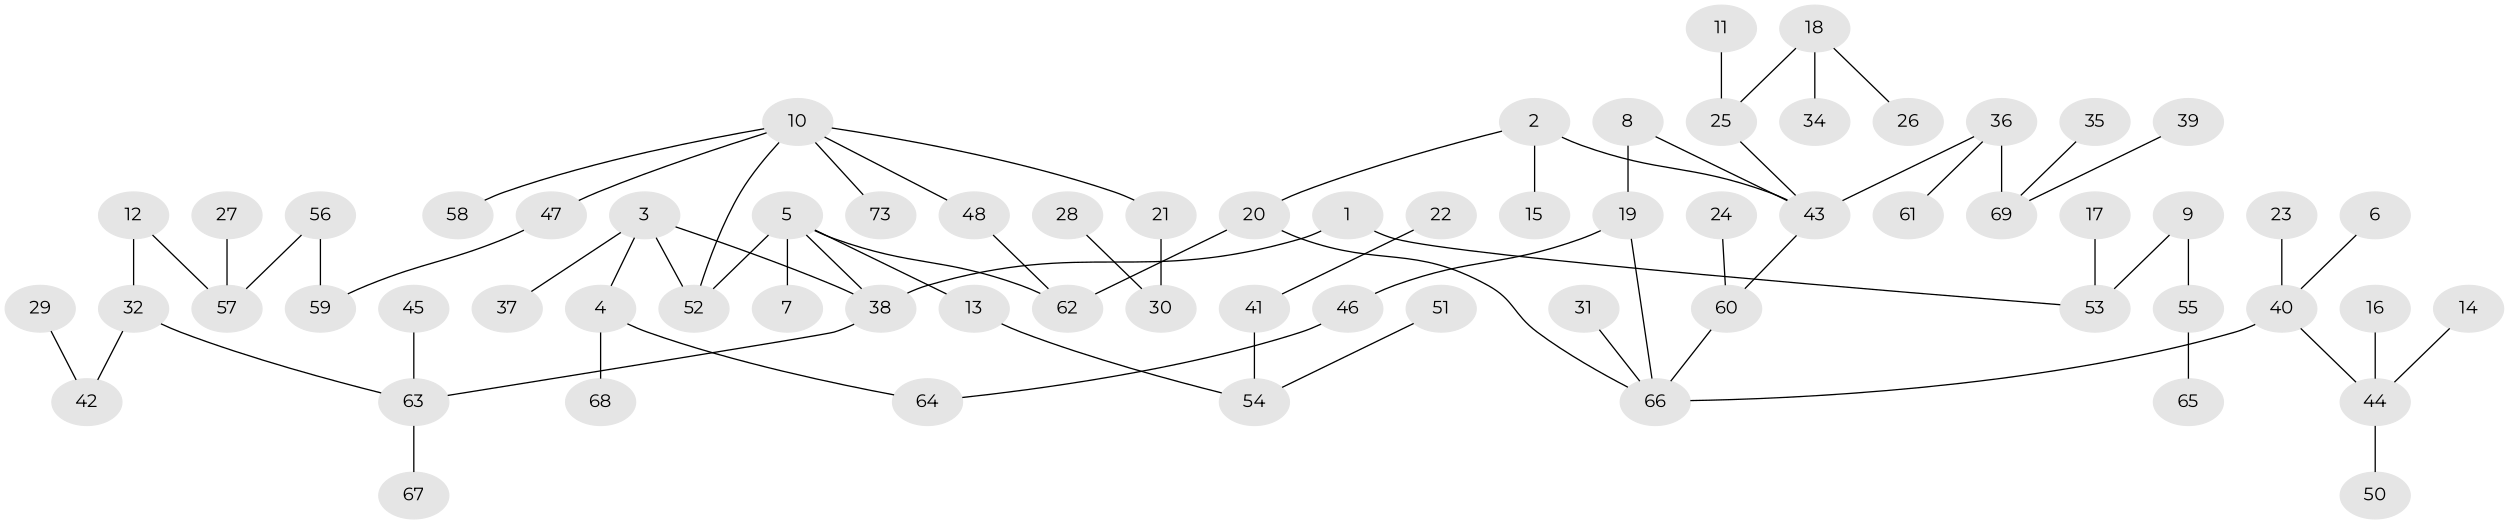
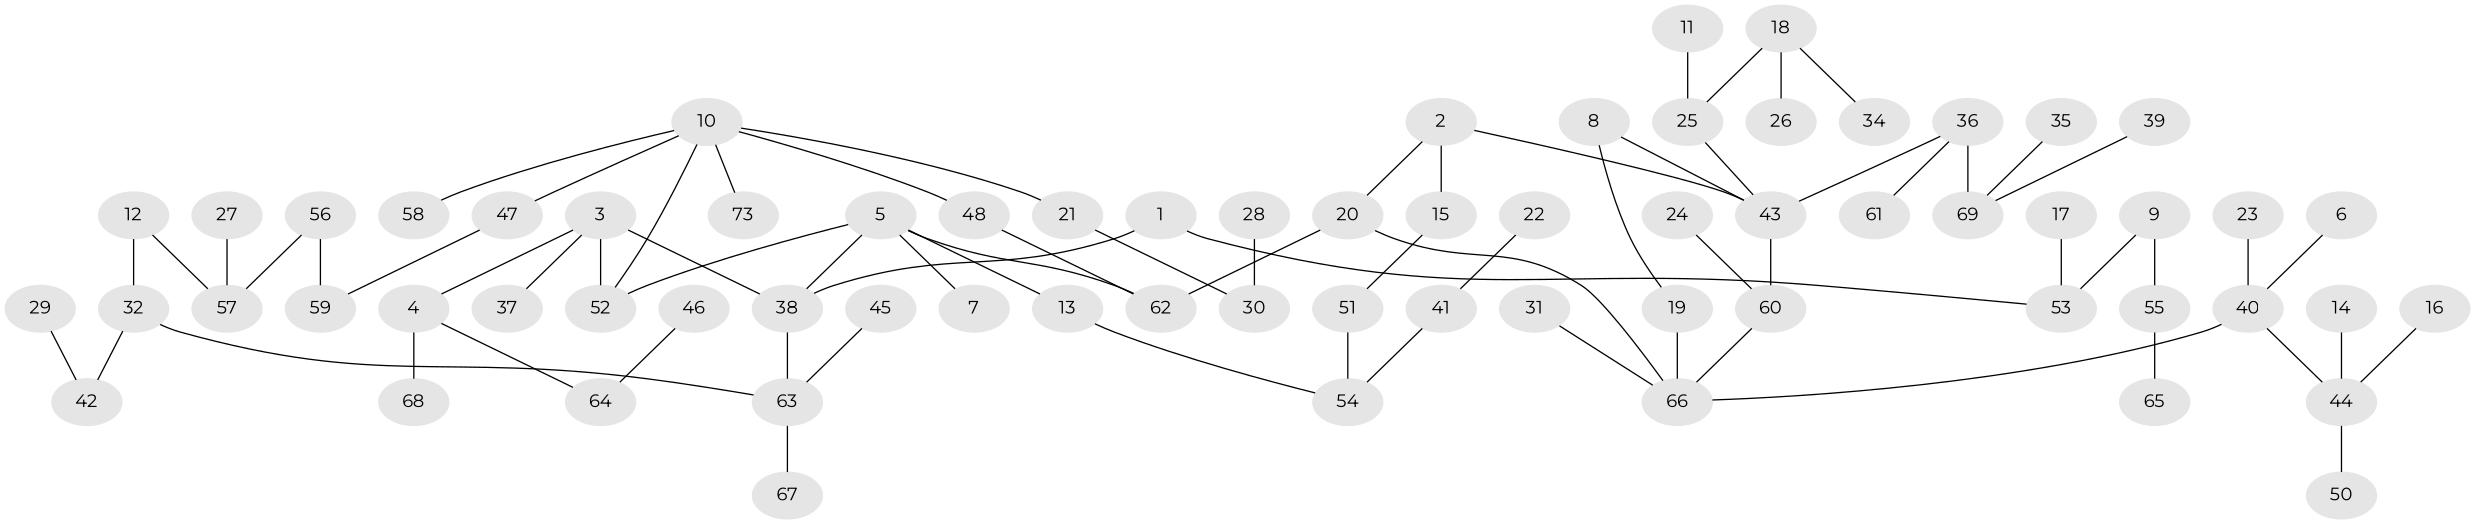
edge "15" -- "51": added
edge "19" -- "46": removed
